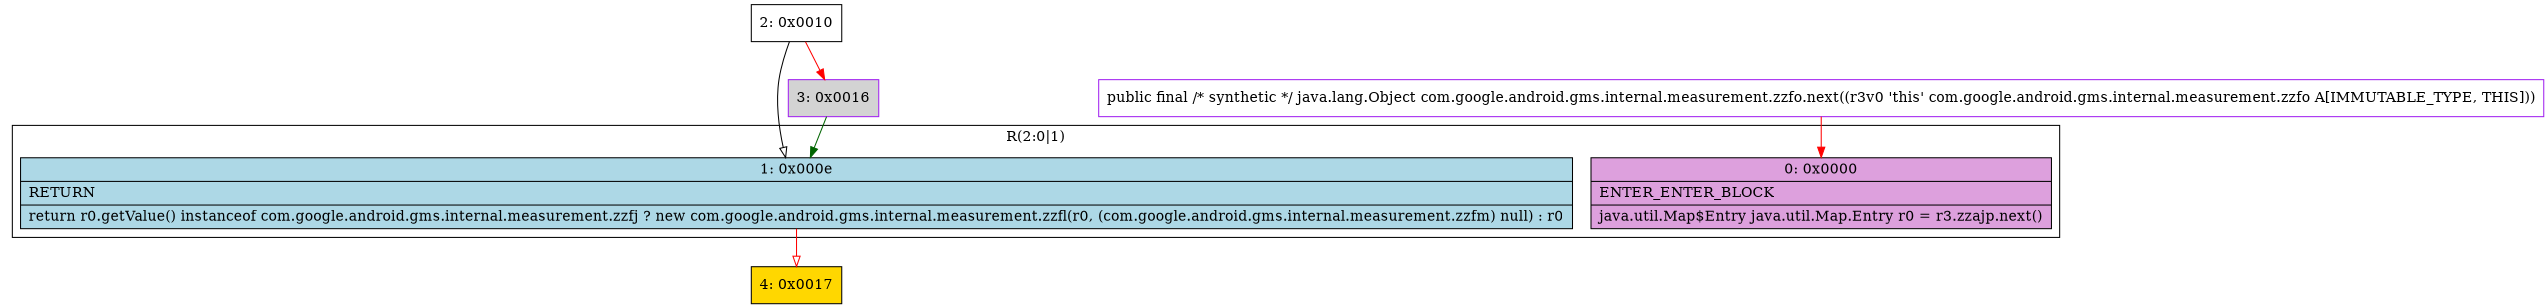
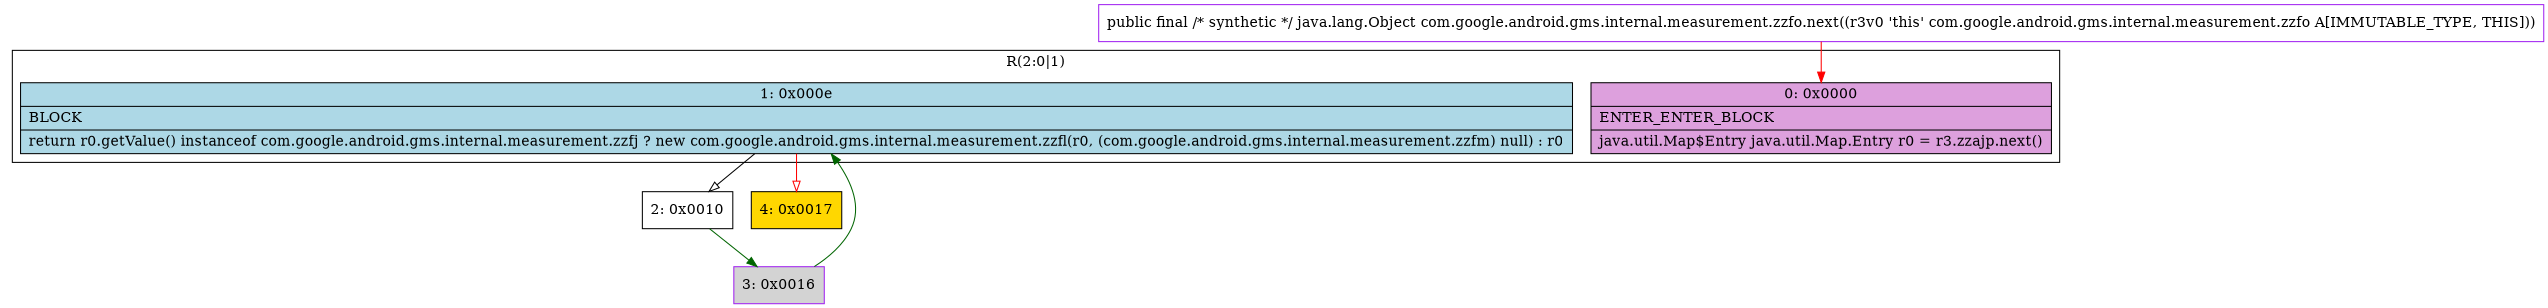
edge "2: 0x0010" -> "3: 0x0016": color red -> darkgreen
edge "2: 0x0010" -> "1: 0x000e": reversed
node "1: 0x000e": text "RETURN" -> "BLOCK"
